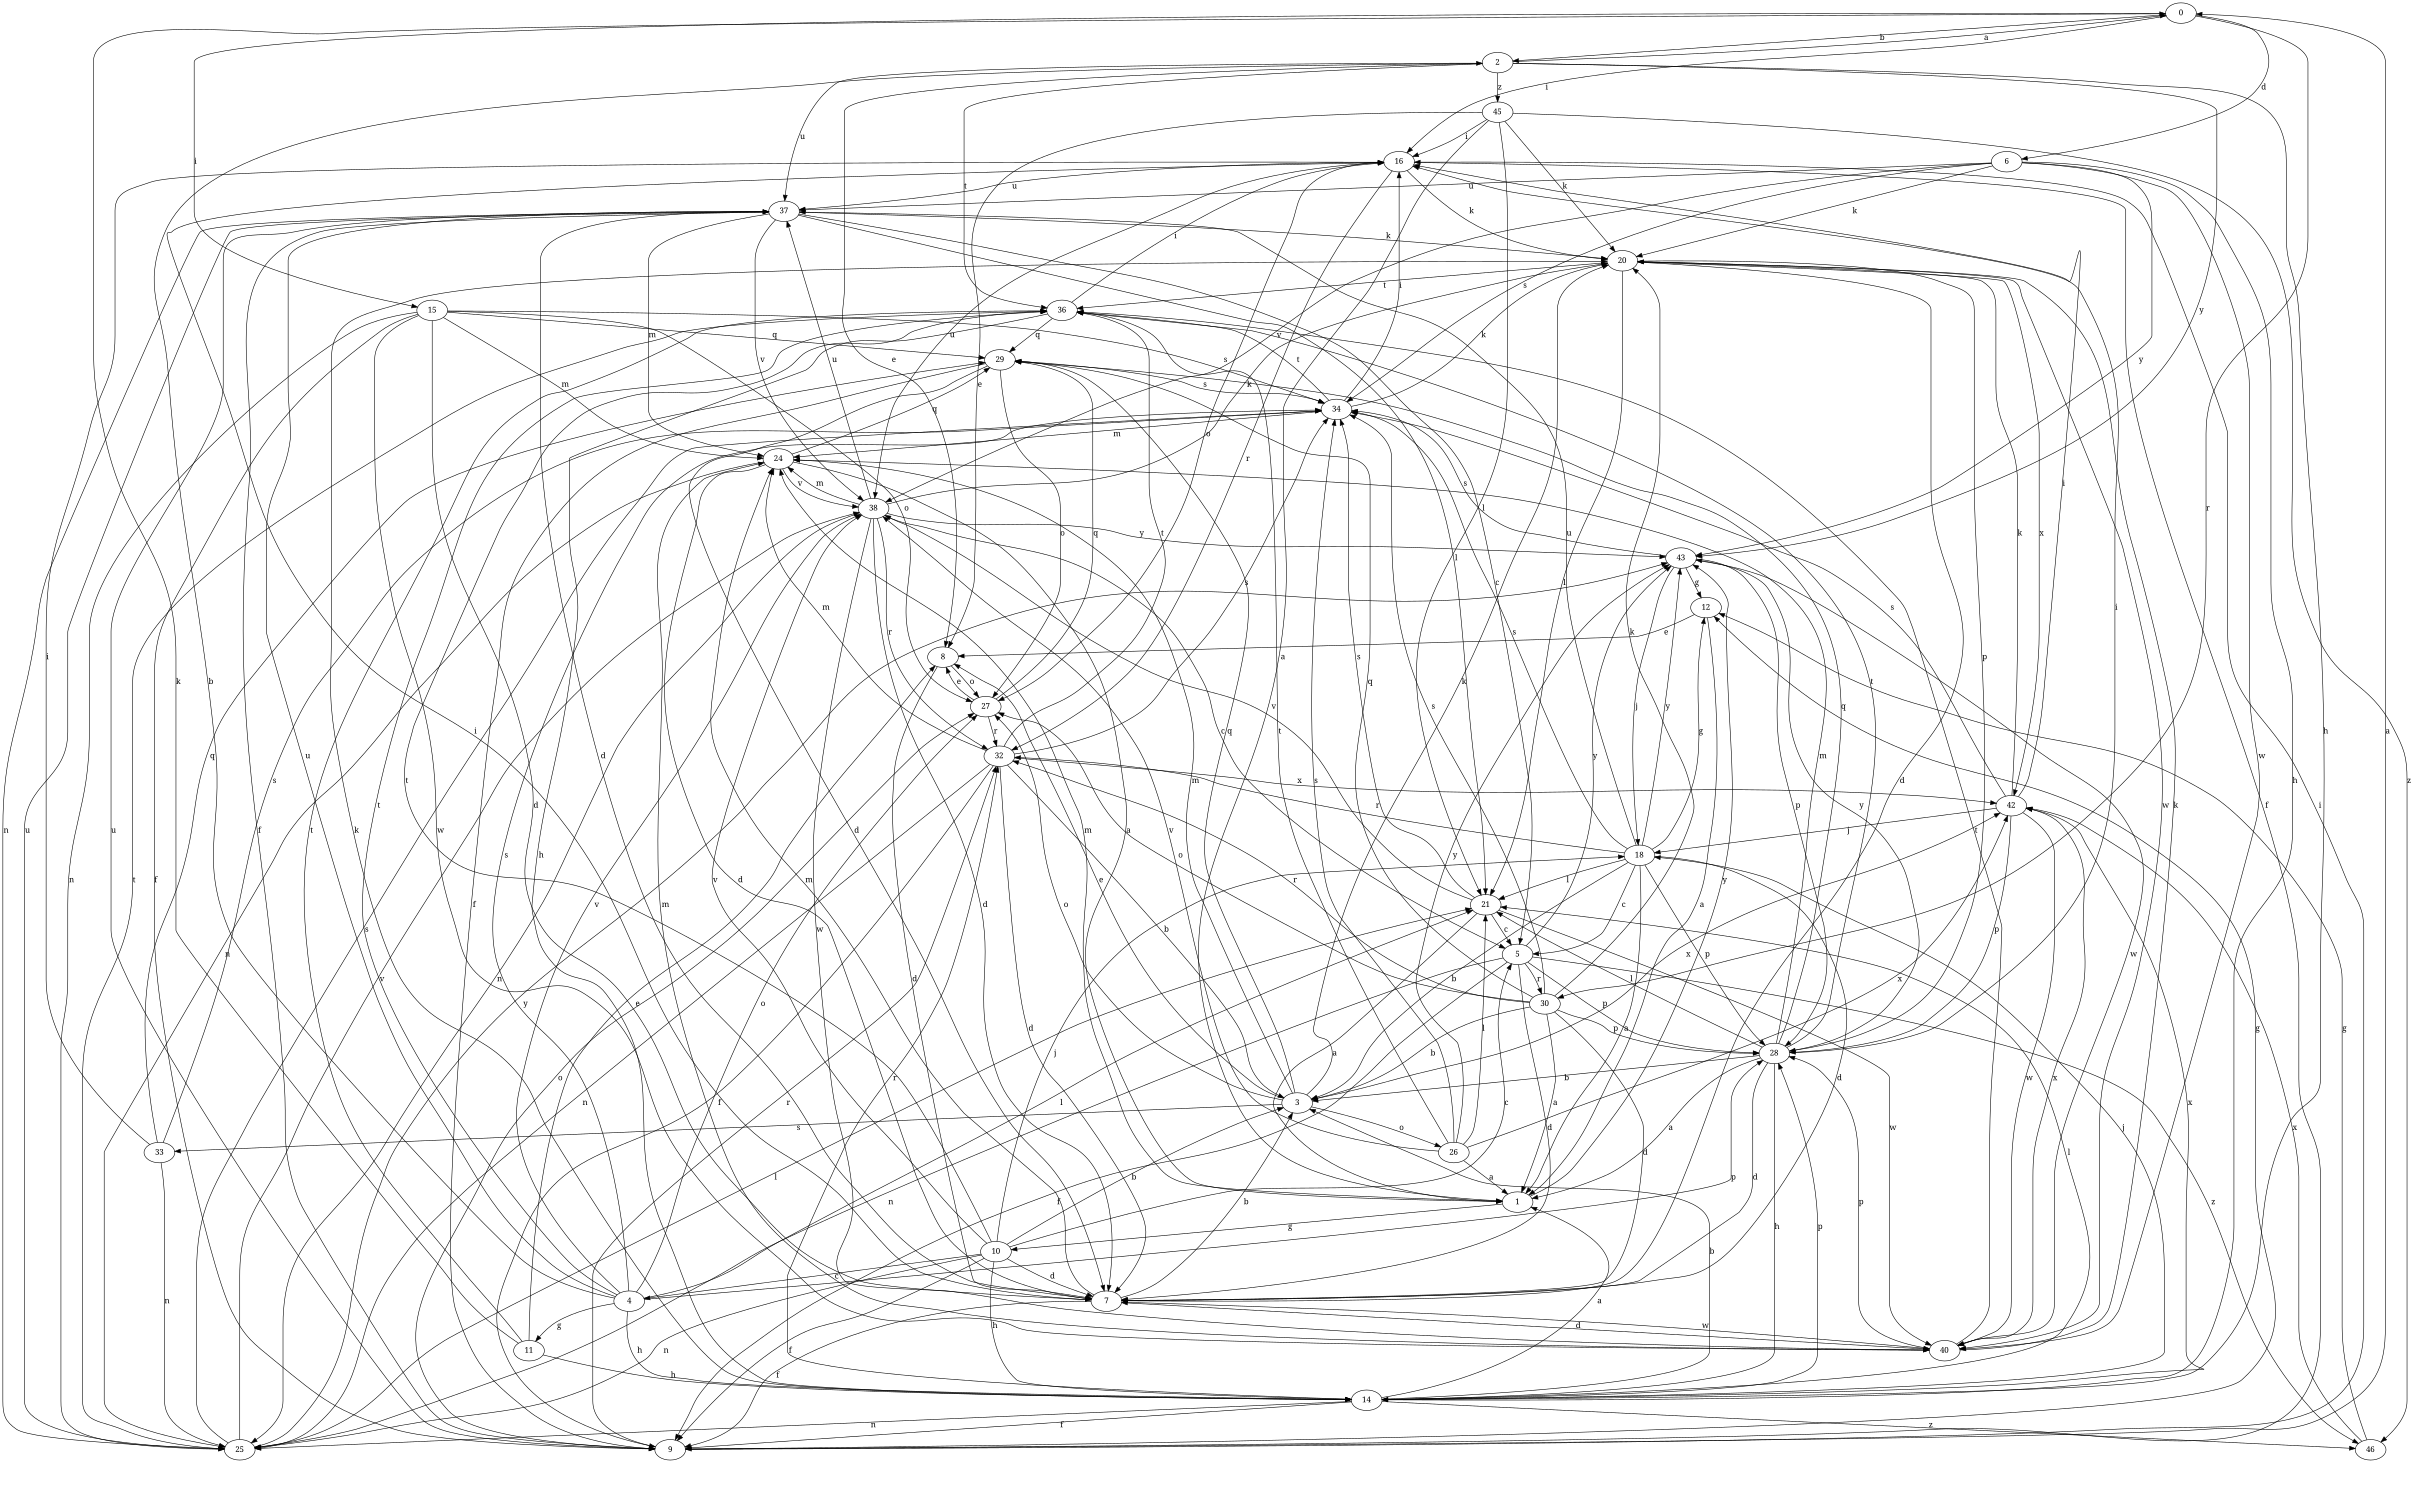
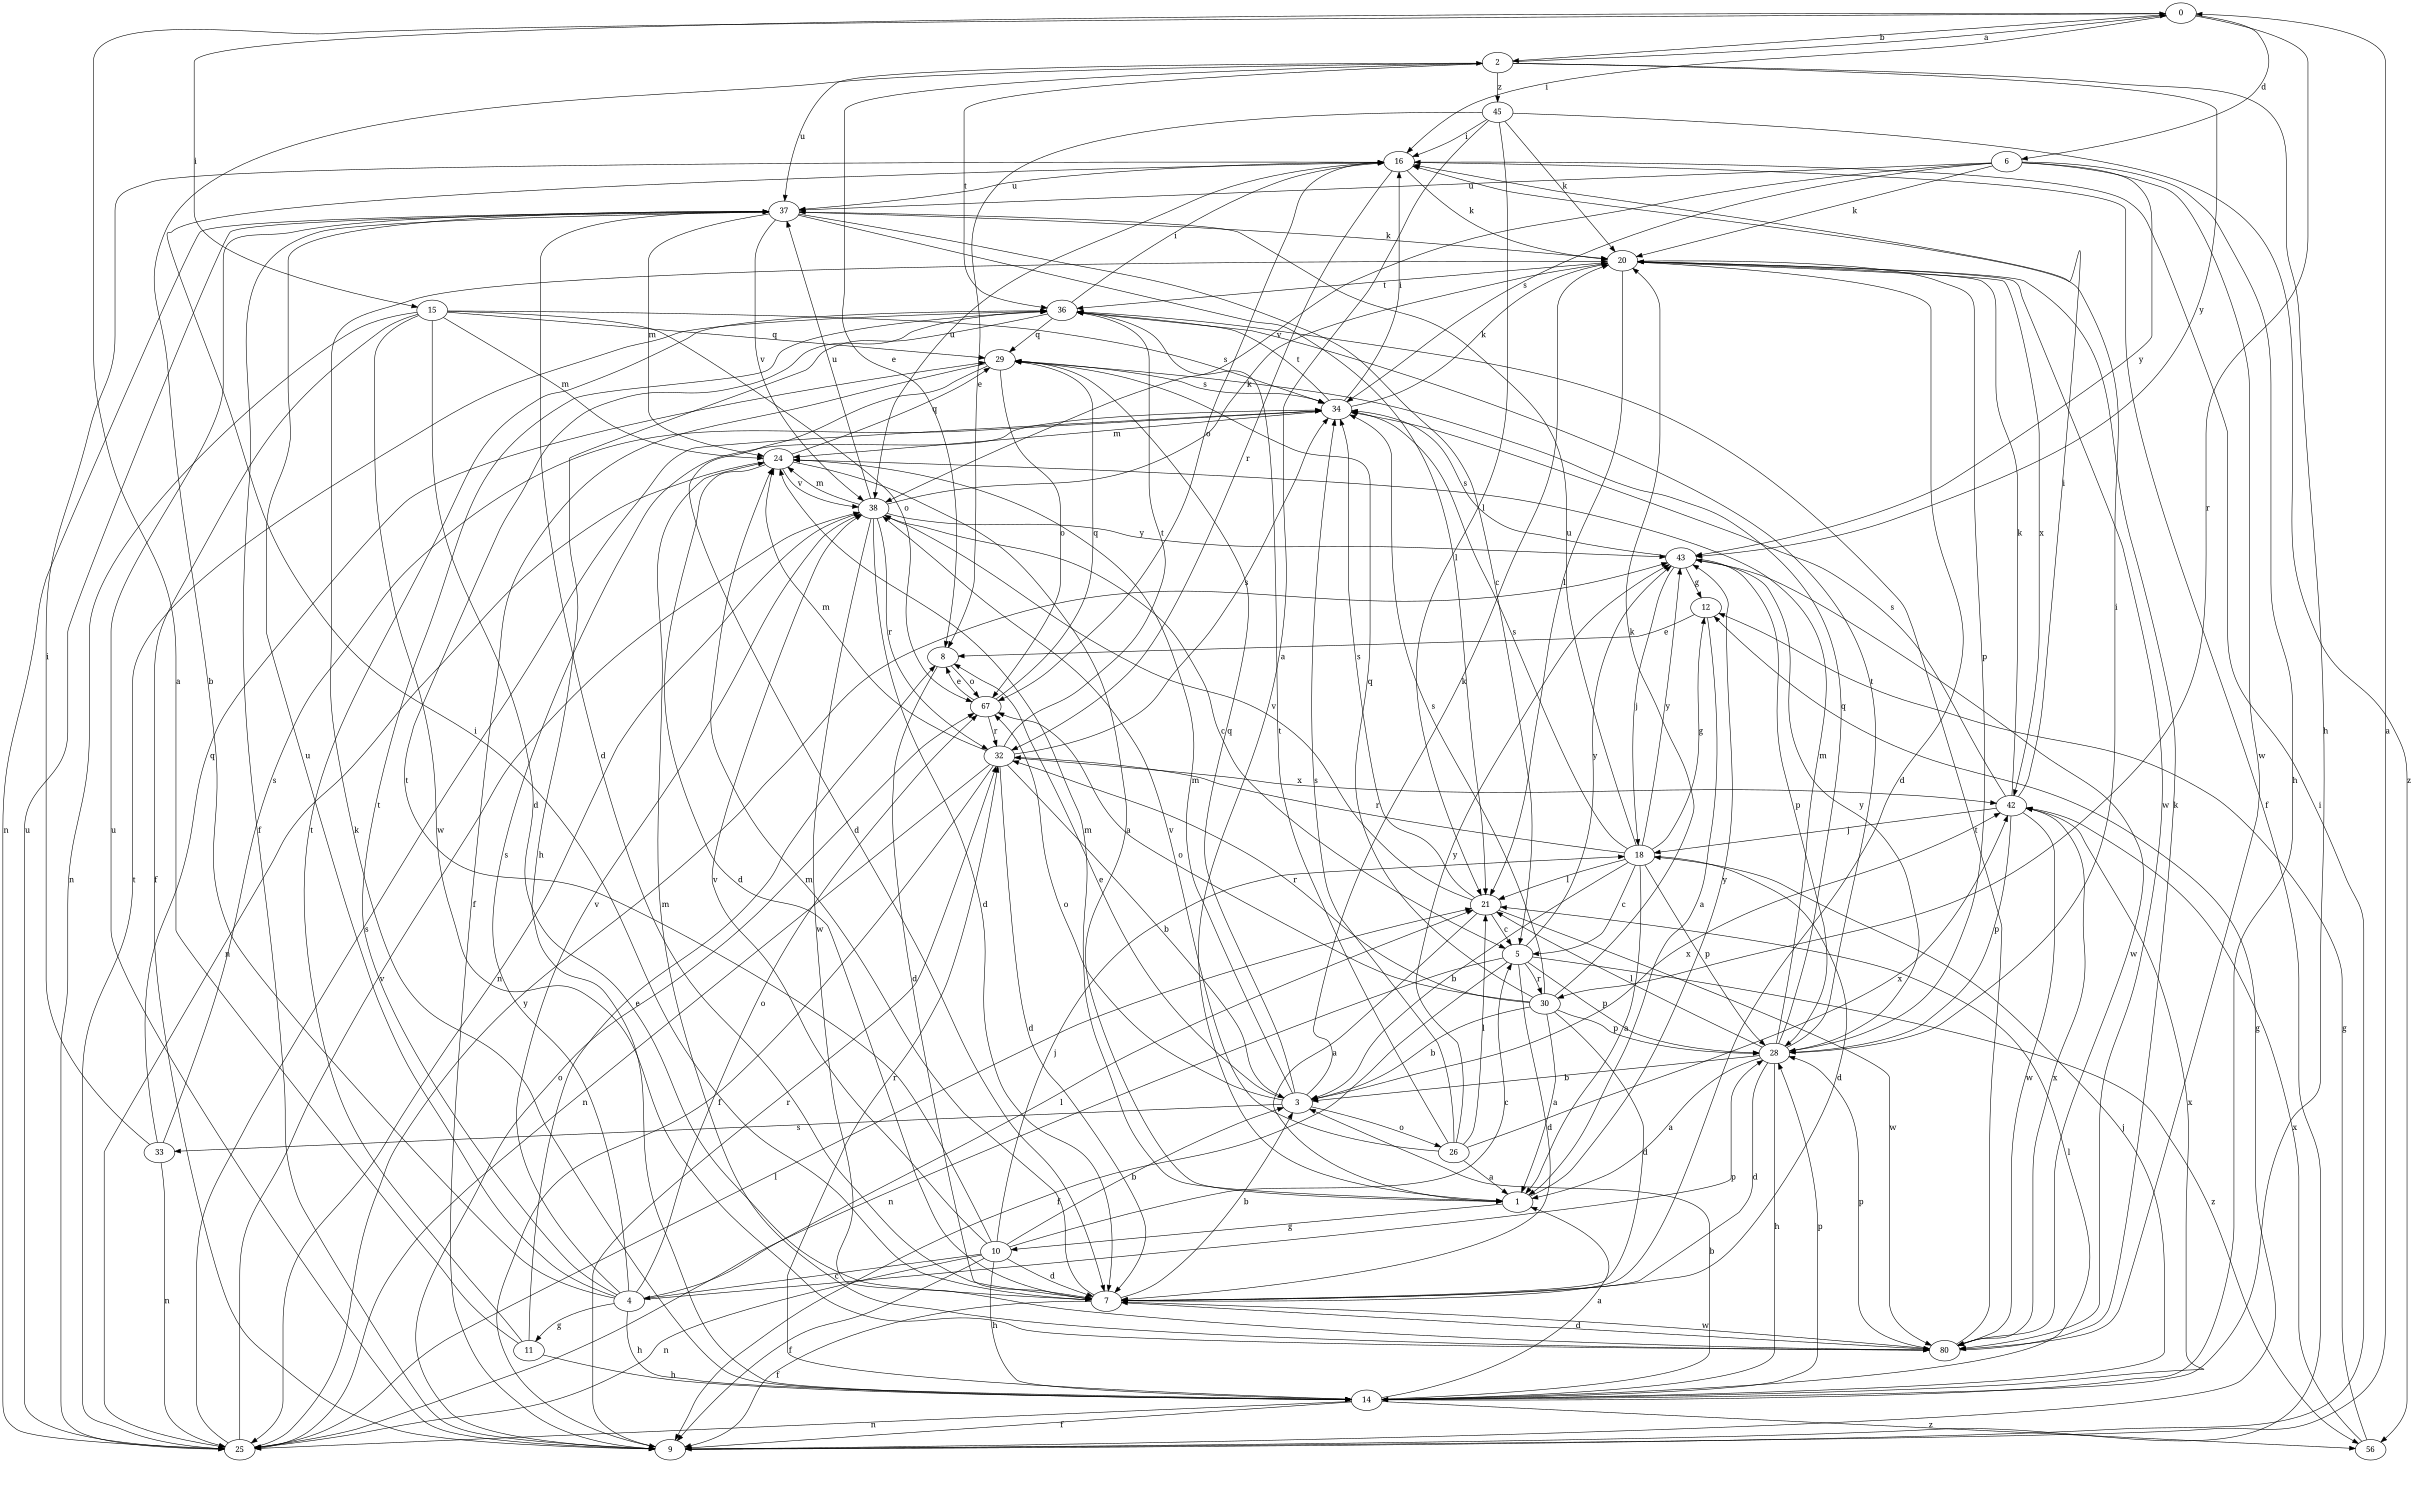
edge "11" -> "0": label "k" -> "a"
node "27": label "27" -> "67"
node "40": label "40" -> "80"
node "46": label "46" -> "56"
